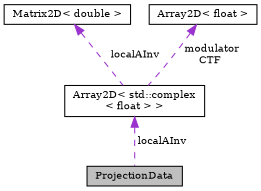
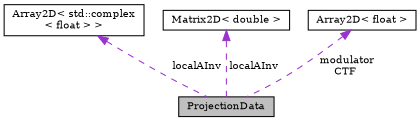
edge "Array2D< std::complex < float > >" -> "Matrix2D< double >": now "ProjectionData" -> "Matrix2D< double >"
edge "Array2D< std::complex < float > >" -> "Array2D< float >": now "ProjectionData" -> "Array2D< float >"
